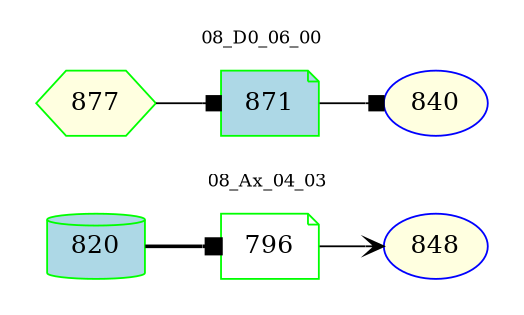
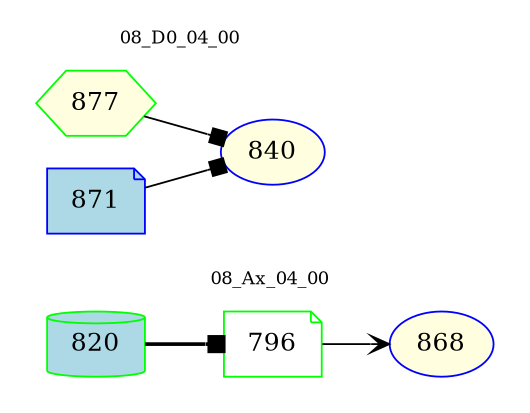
cluster "08_D0_06_00": label "08_D0_06_00" -> "08_D0_04_00"
edge "877" -> "871": now "877" -> "840"
node "871": color green -> blue
cluster "08_Ax_04_03": label "08_Ax_04_03" -> "08_Ax_04_00"
node "848": label "848" -> "868"
